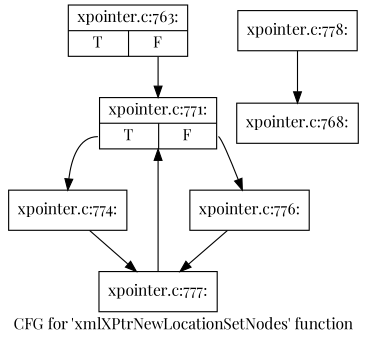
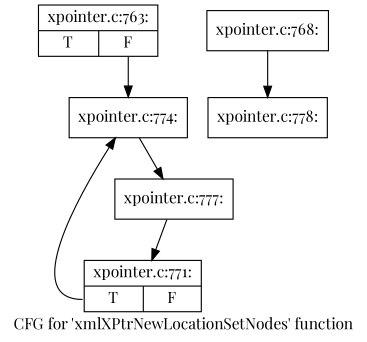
edge "xpointer.c:763:" -> "xpointer.c:771:": now "xpointer.c:763:" -> "xpointer.c:774:"
edge "xpointer.c:778:" -> "xpointer.c:768:": reversed
node "xpointer.c:776:": removed
